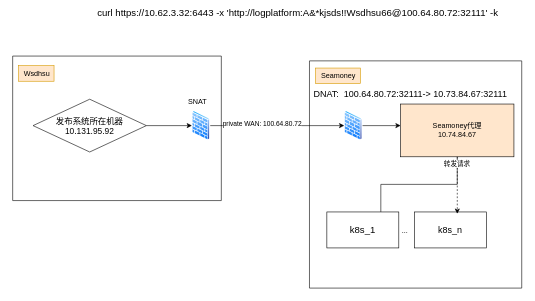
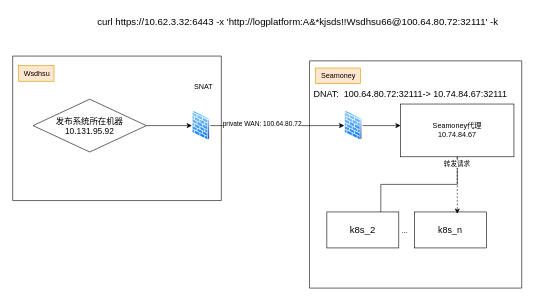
node "curl https://10.62.3.32:6443 -x 'http://logplatform:A&*kjsds!!Wsdhsu66@100.64.80.72:32111' -k": moved (296, 12) -> (296, 21)
node "DNAT: 100.64.80.72:32111-> 10.73.84.67:32111": label "DNAT: 100.64.80.72:32111-> 10.73.84.67:32111" -> "DNAT: 100.64.80.72:32111-> 10.74.84.67:32111"
node "SNAT": moved (197, 102) -> (203, 87)
node "Seamoney代理 10.74.84.67": fillcolor #ffe6cc -> #ffffff
node "k8s_1": label "k8s_1" -> "k8s_2"
